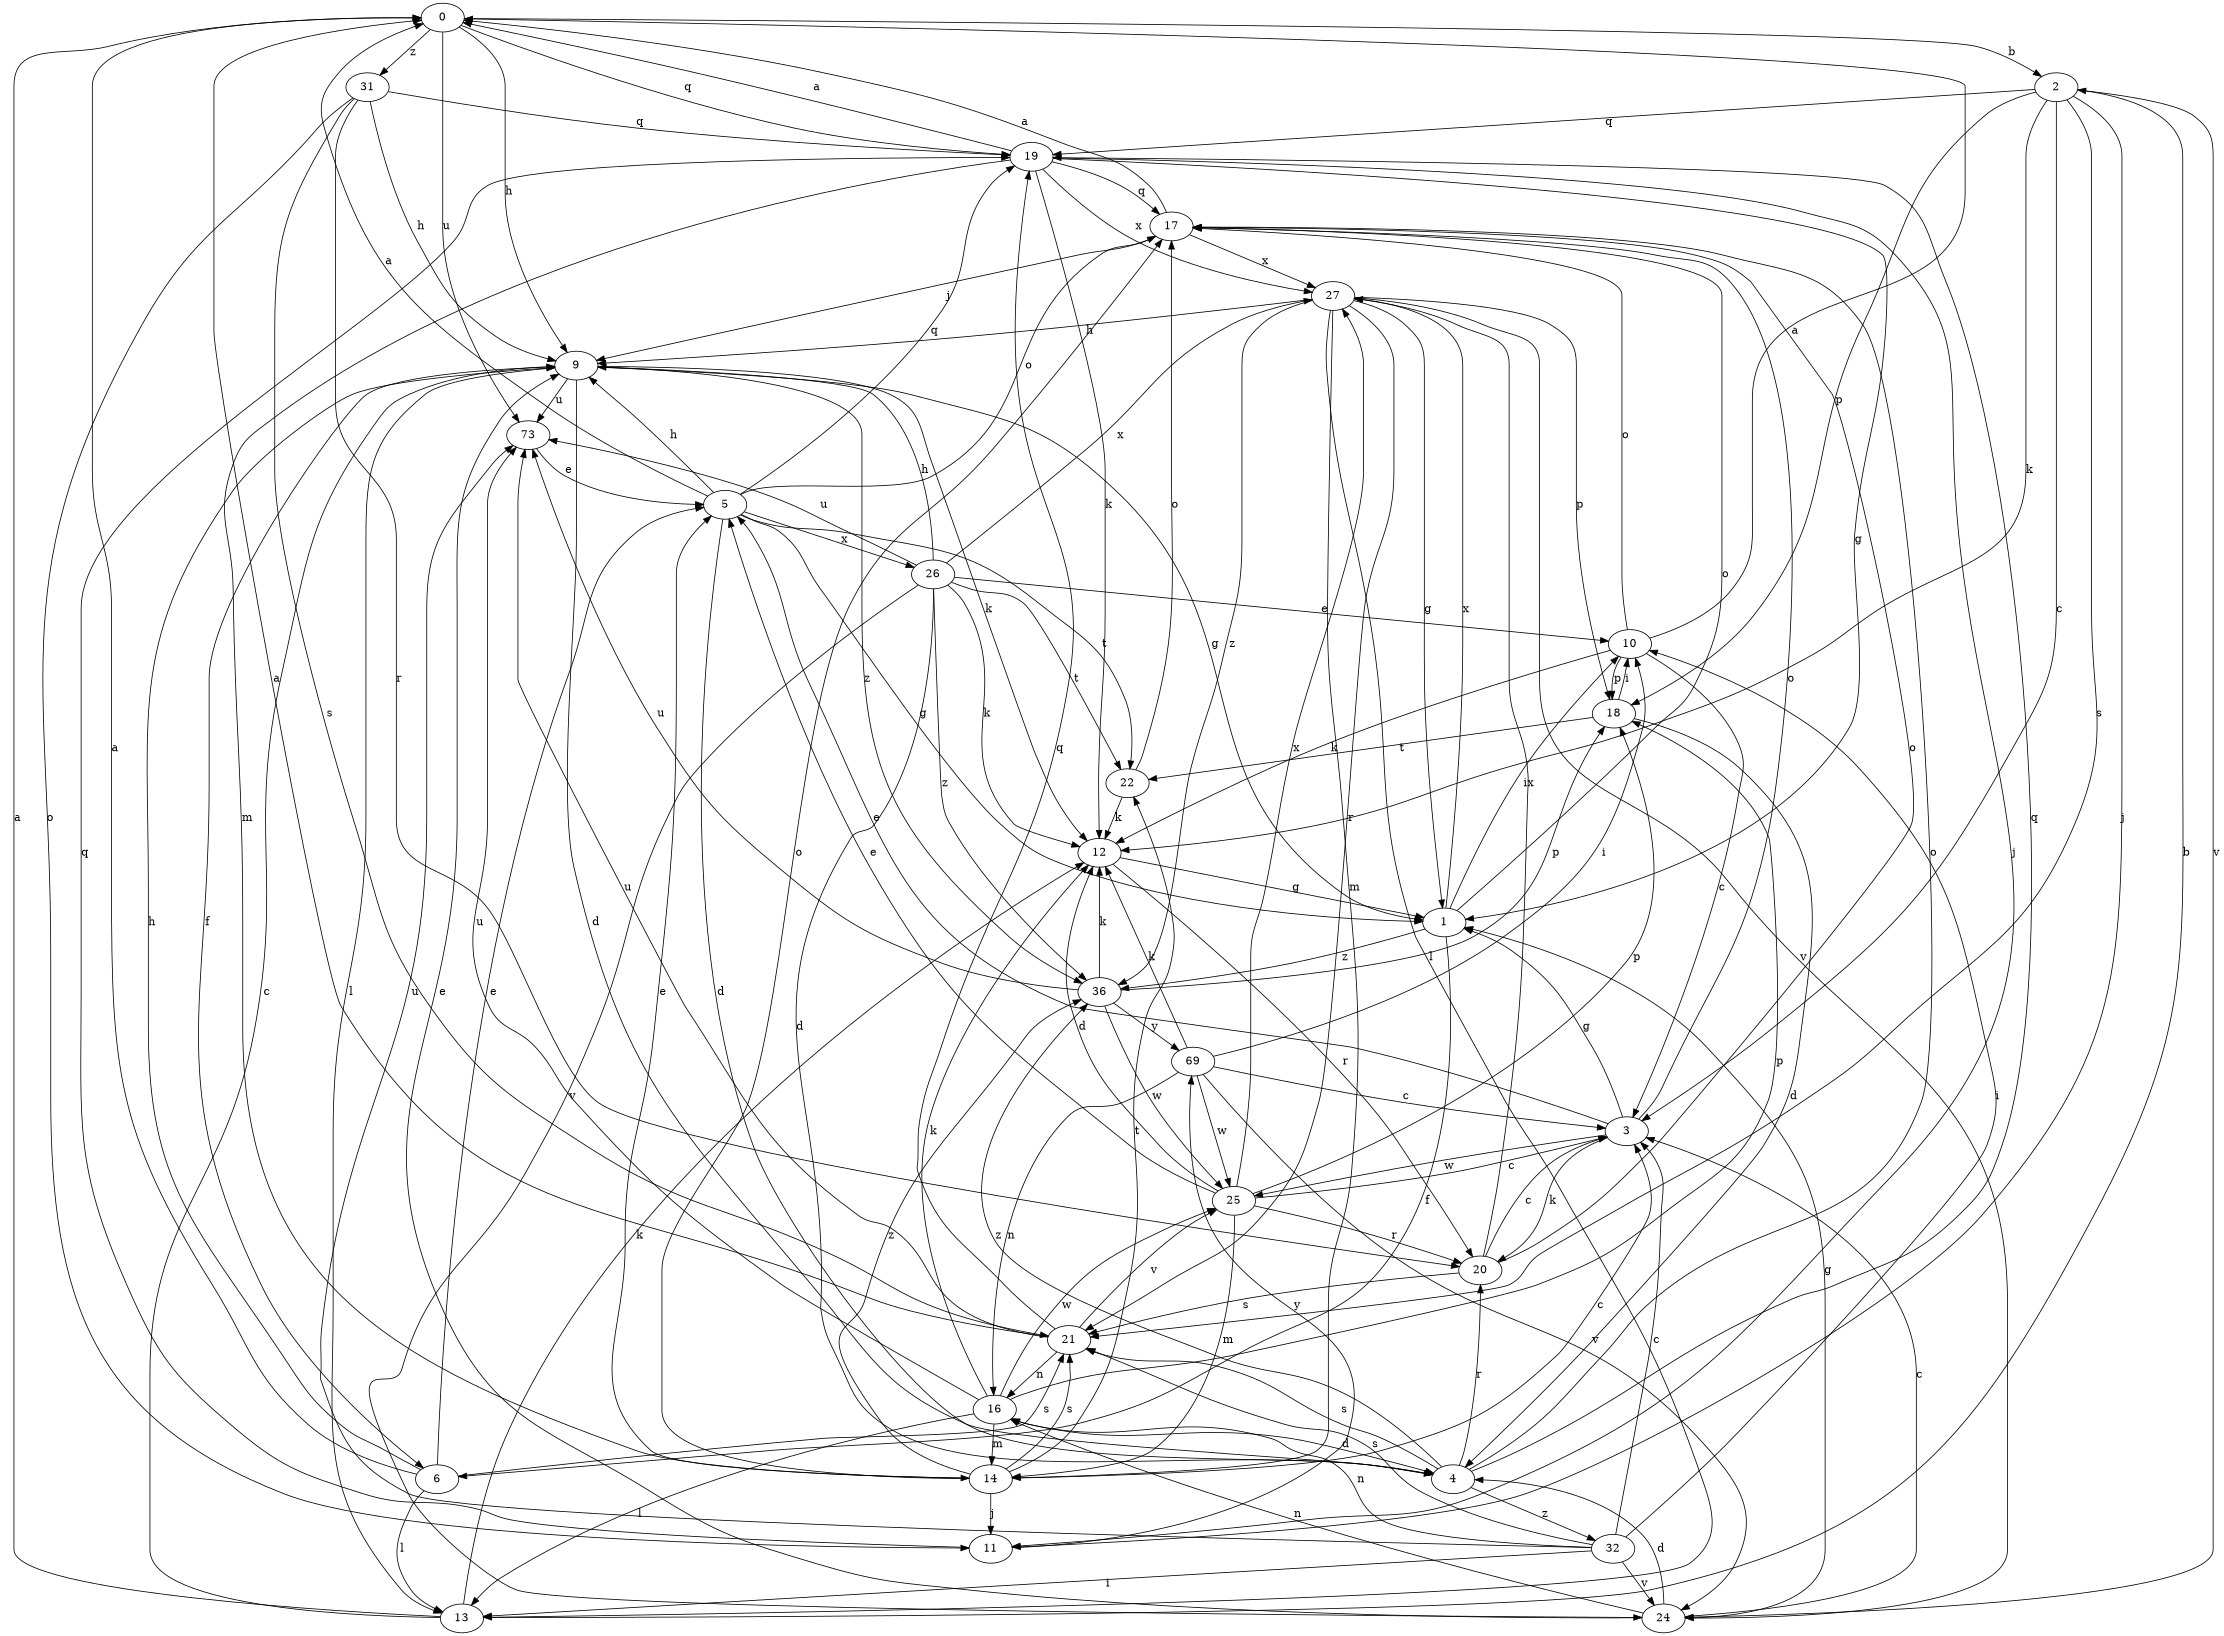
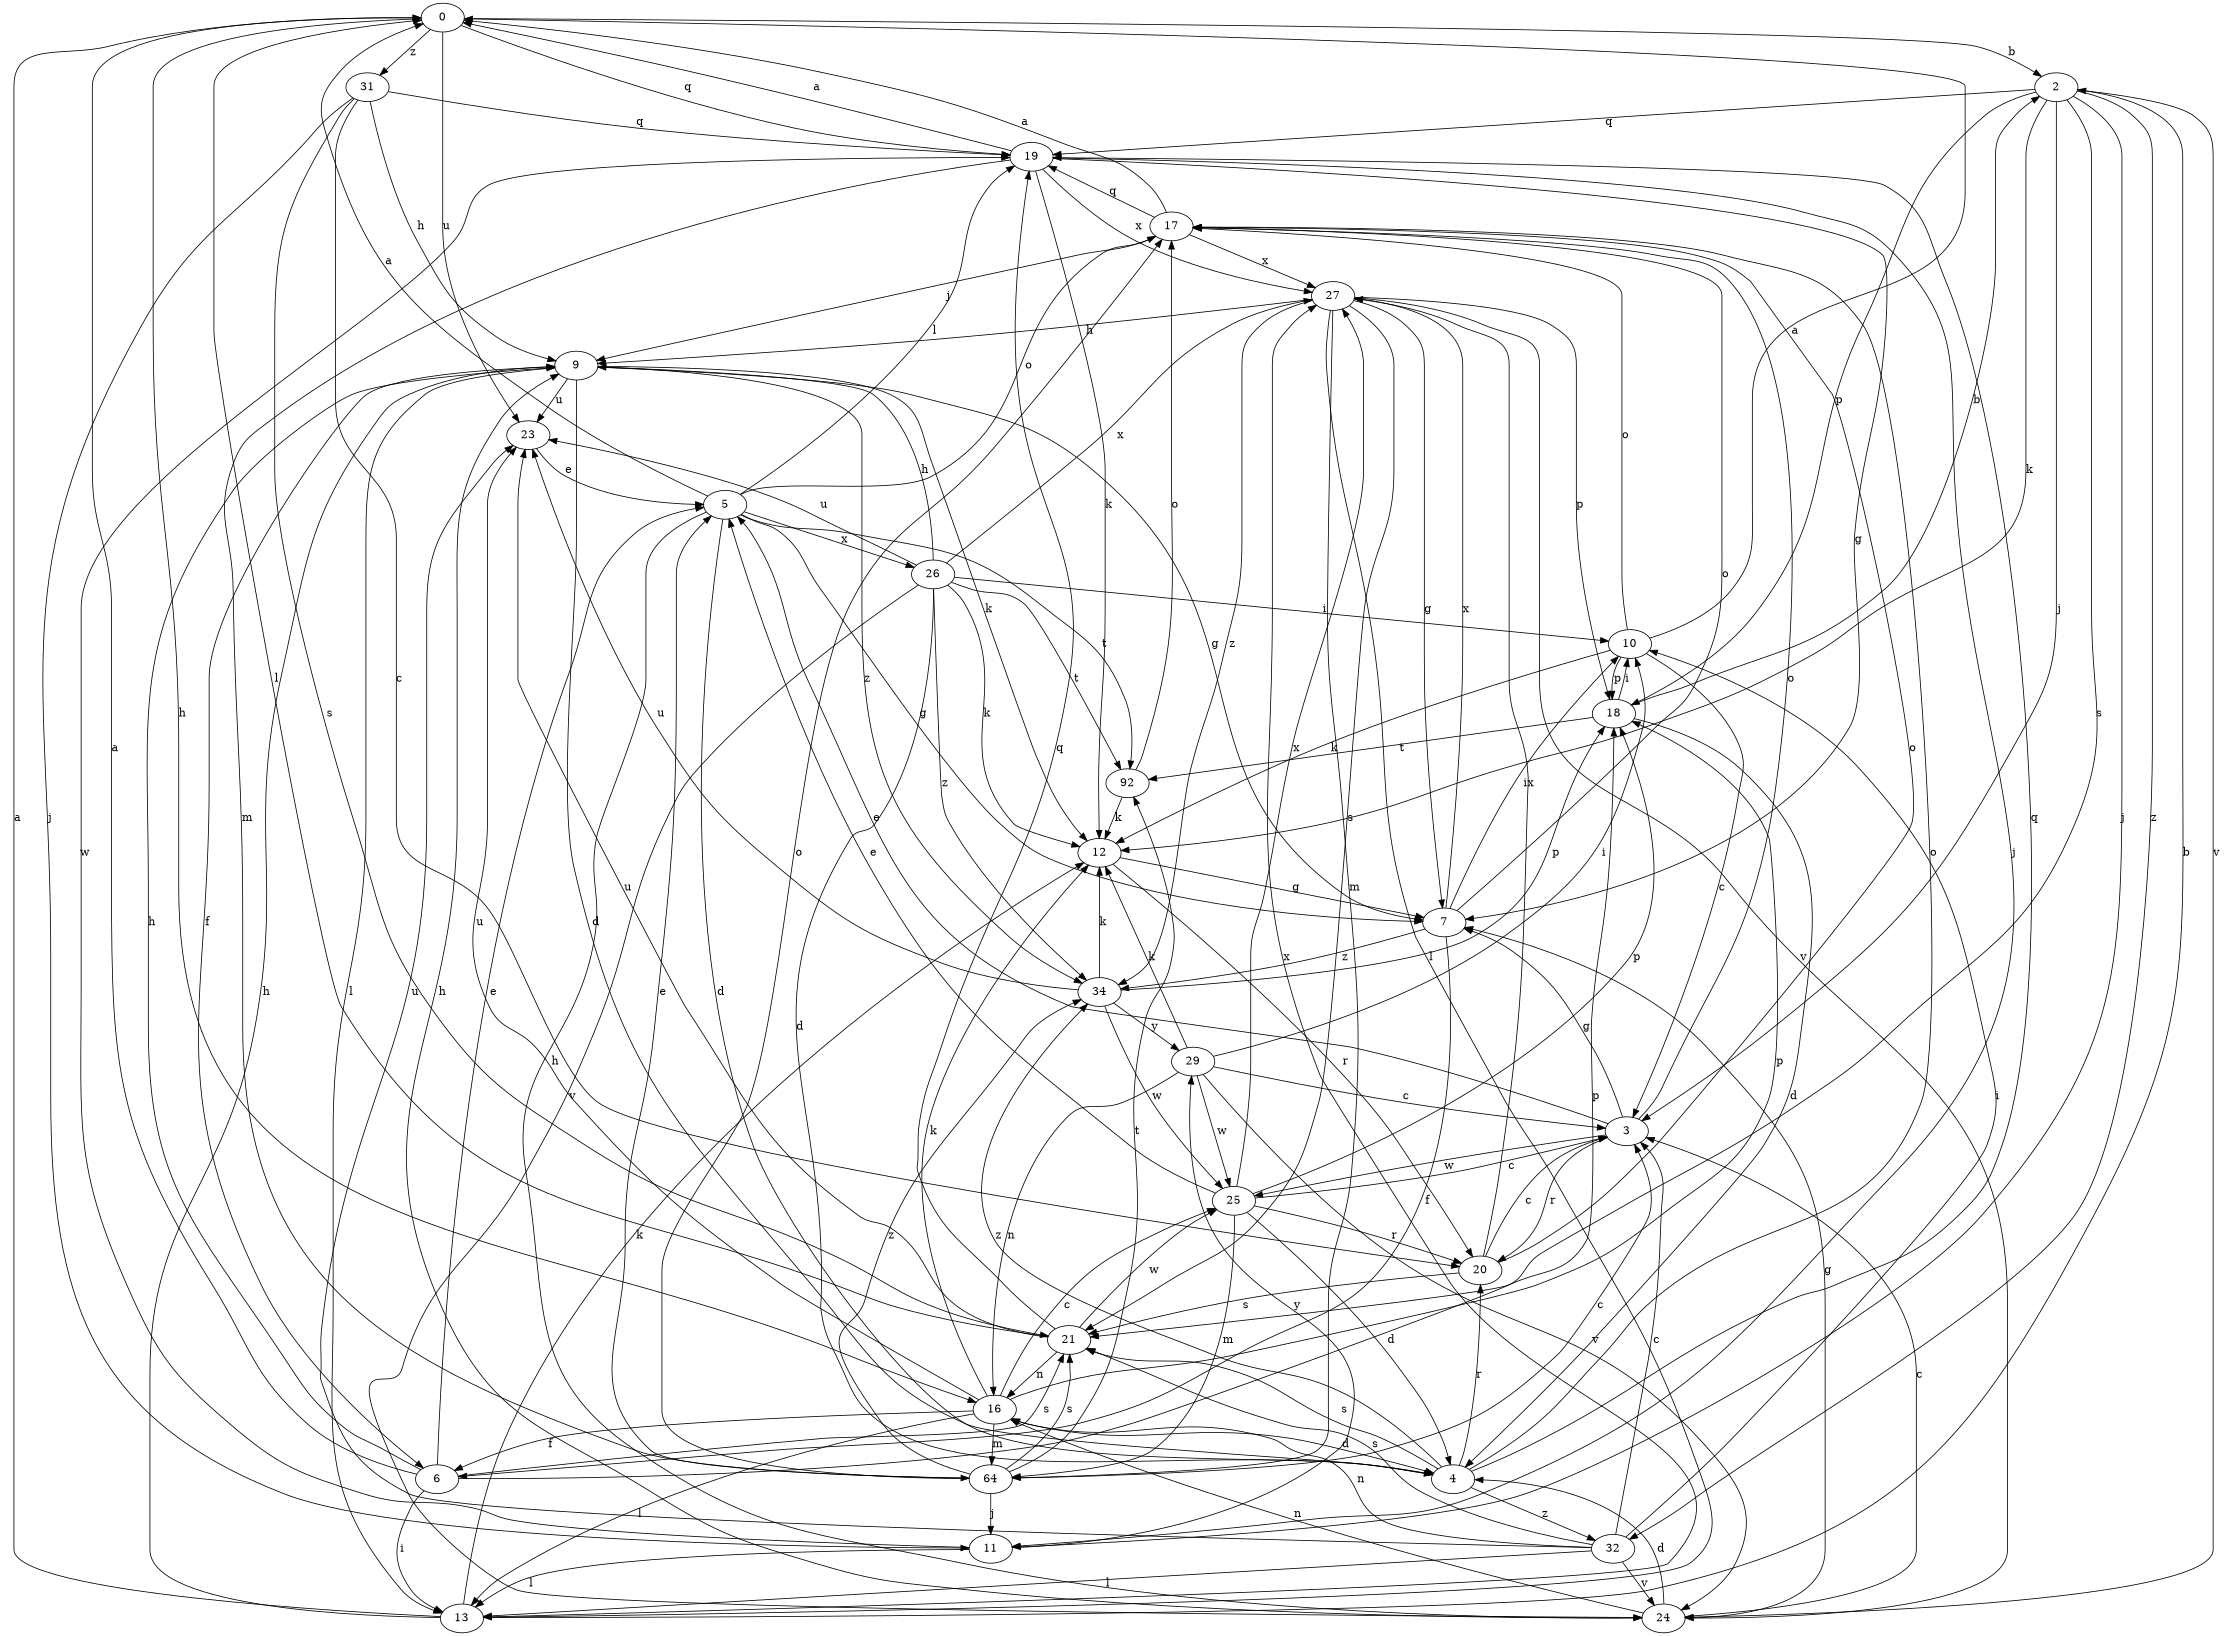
edge "0" -> "9": now "0" -> "16"
edge "19" -> "17": reversed
edge "5" -> "19": label "q" -> "l"
node "73": label "73" -> "23"
edge "5" -> "9": now "5" -> "24"
edge "18" -> "2": added, label "b"
edge "26" -> "10": label "e" -> "i"
edge "2" -> "3": label "c" -> "j"
edge "21" -> "0": label "a" -> "l"
edge "31" -> "20": label "r" -> "c"
node "22": label "22" -> "92"
edge "31" -> "11": label "o" -> "j"
edge "27" -> "21": label "r" -> "s"
edge "11" -> "19": label "q" -> "w"
edge "2" -> "32": added, label "z"
node "1": label "1" -> "7"
edge "13" -> "9": label "c" -> "h"
edge "24" -> "9": label "e" -> "h"
node "36": label "36" -> "34"
edge "25" -> "12": now "25" -> "4"
node "69": label "69" -> "29"
edge "3" -> "20": label "k" -> "r"
edge "21" -> "25": label "v" -> "w"
edge "16" -> "25": label "w" -> "c"
edge "6" -> "18": added, label "p"
edge "16" -> "6": added, label "f"
edge "13" -> "27": added, label "x"
node "14": label "14" -> "64"
edge "6" -> "13": label "l" -> "i"
edge "11" -> "13": added, label "l"
edge "32" -> "13": label "i" -> "l"
